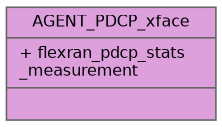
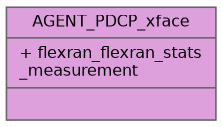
node "AGENT_PDCP_xface": text "+ flexran_pdcp_stats" -> "+ flexran_flexran_stats"
